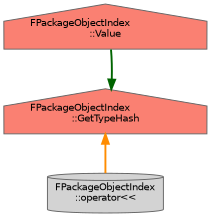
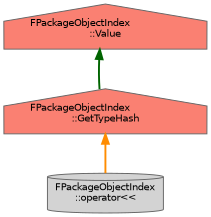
edge "FPackageObjectIndex ::Value" -> "FPackageObjectIndex ::GetTypeHash": reversed
